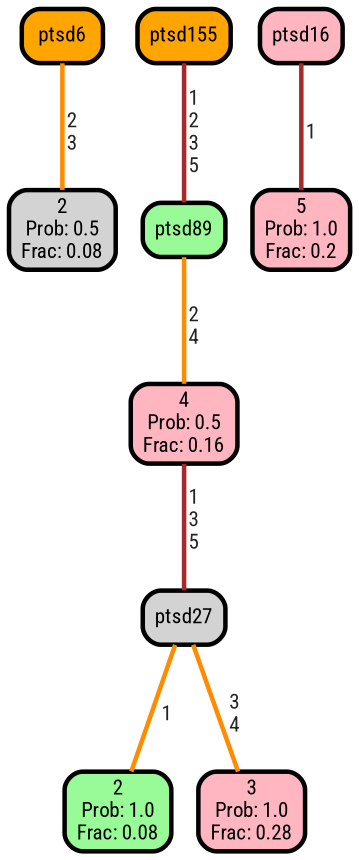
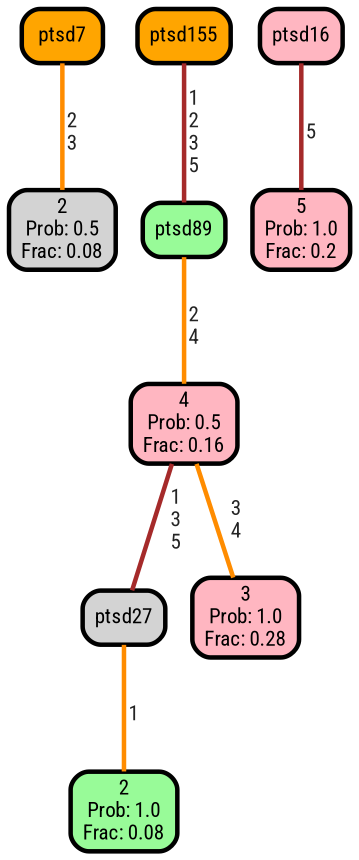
node "ptsd6": label "ptsd6" -> "ptsd7"
edge "ptsd16" -- "5 Prob: 1.0 Frac: 0.2": label " 1" -> " 5"
edge "ptsd27" -- "3 Prob: 1.0 Frac: 0.28": now "4 Prob: 0.5 Frac: 0.16" -- "3 Prob: 1.0 Frac: 0.28"
